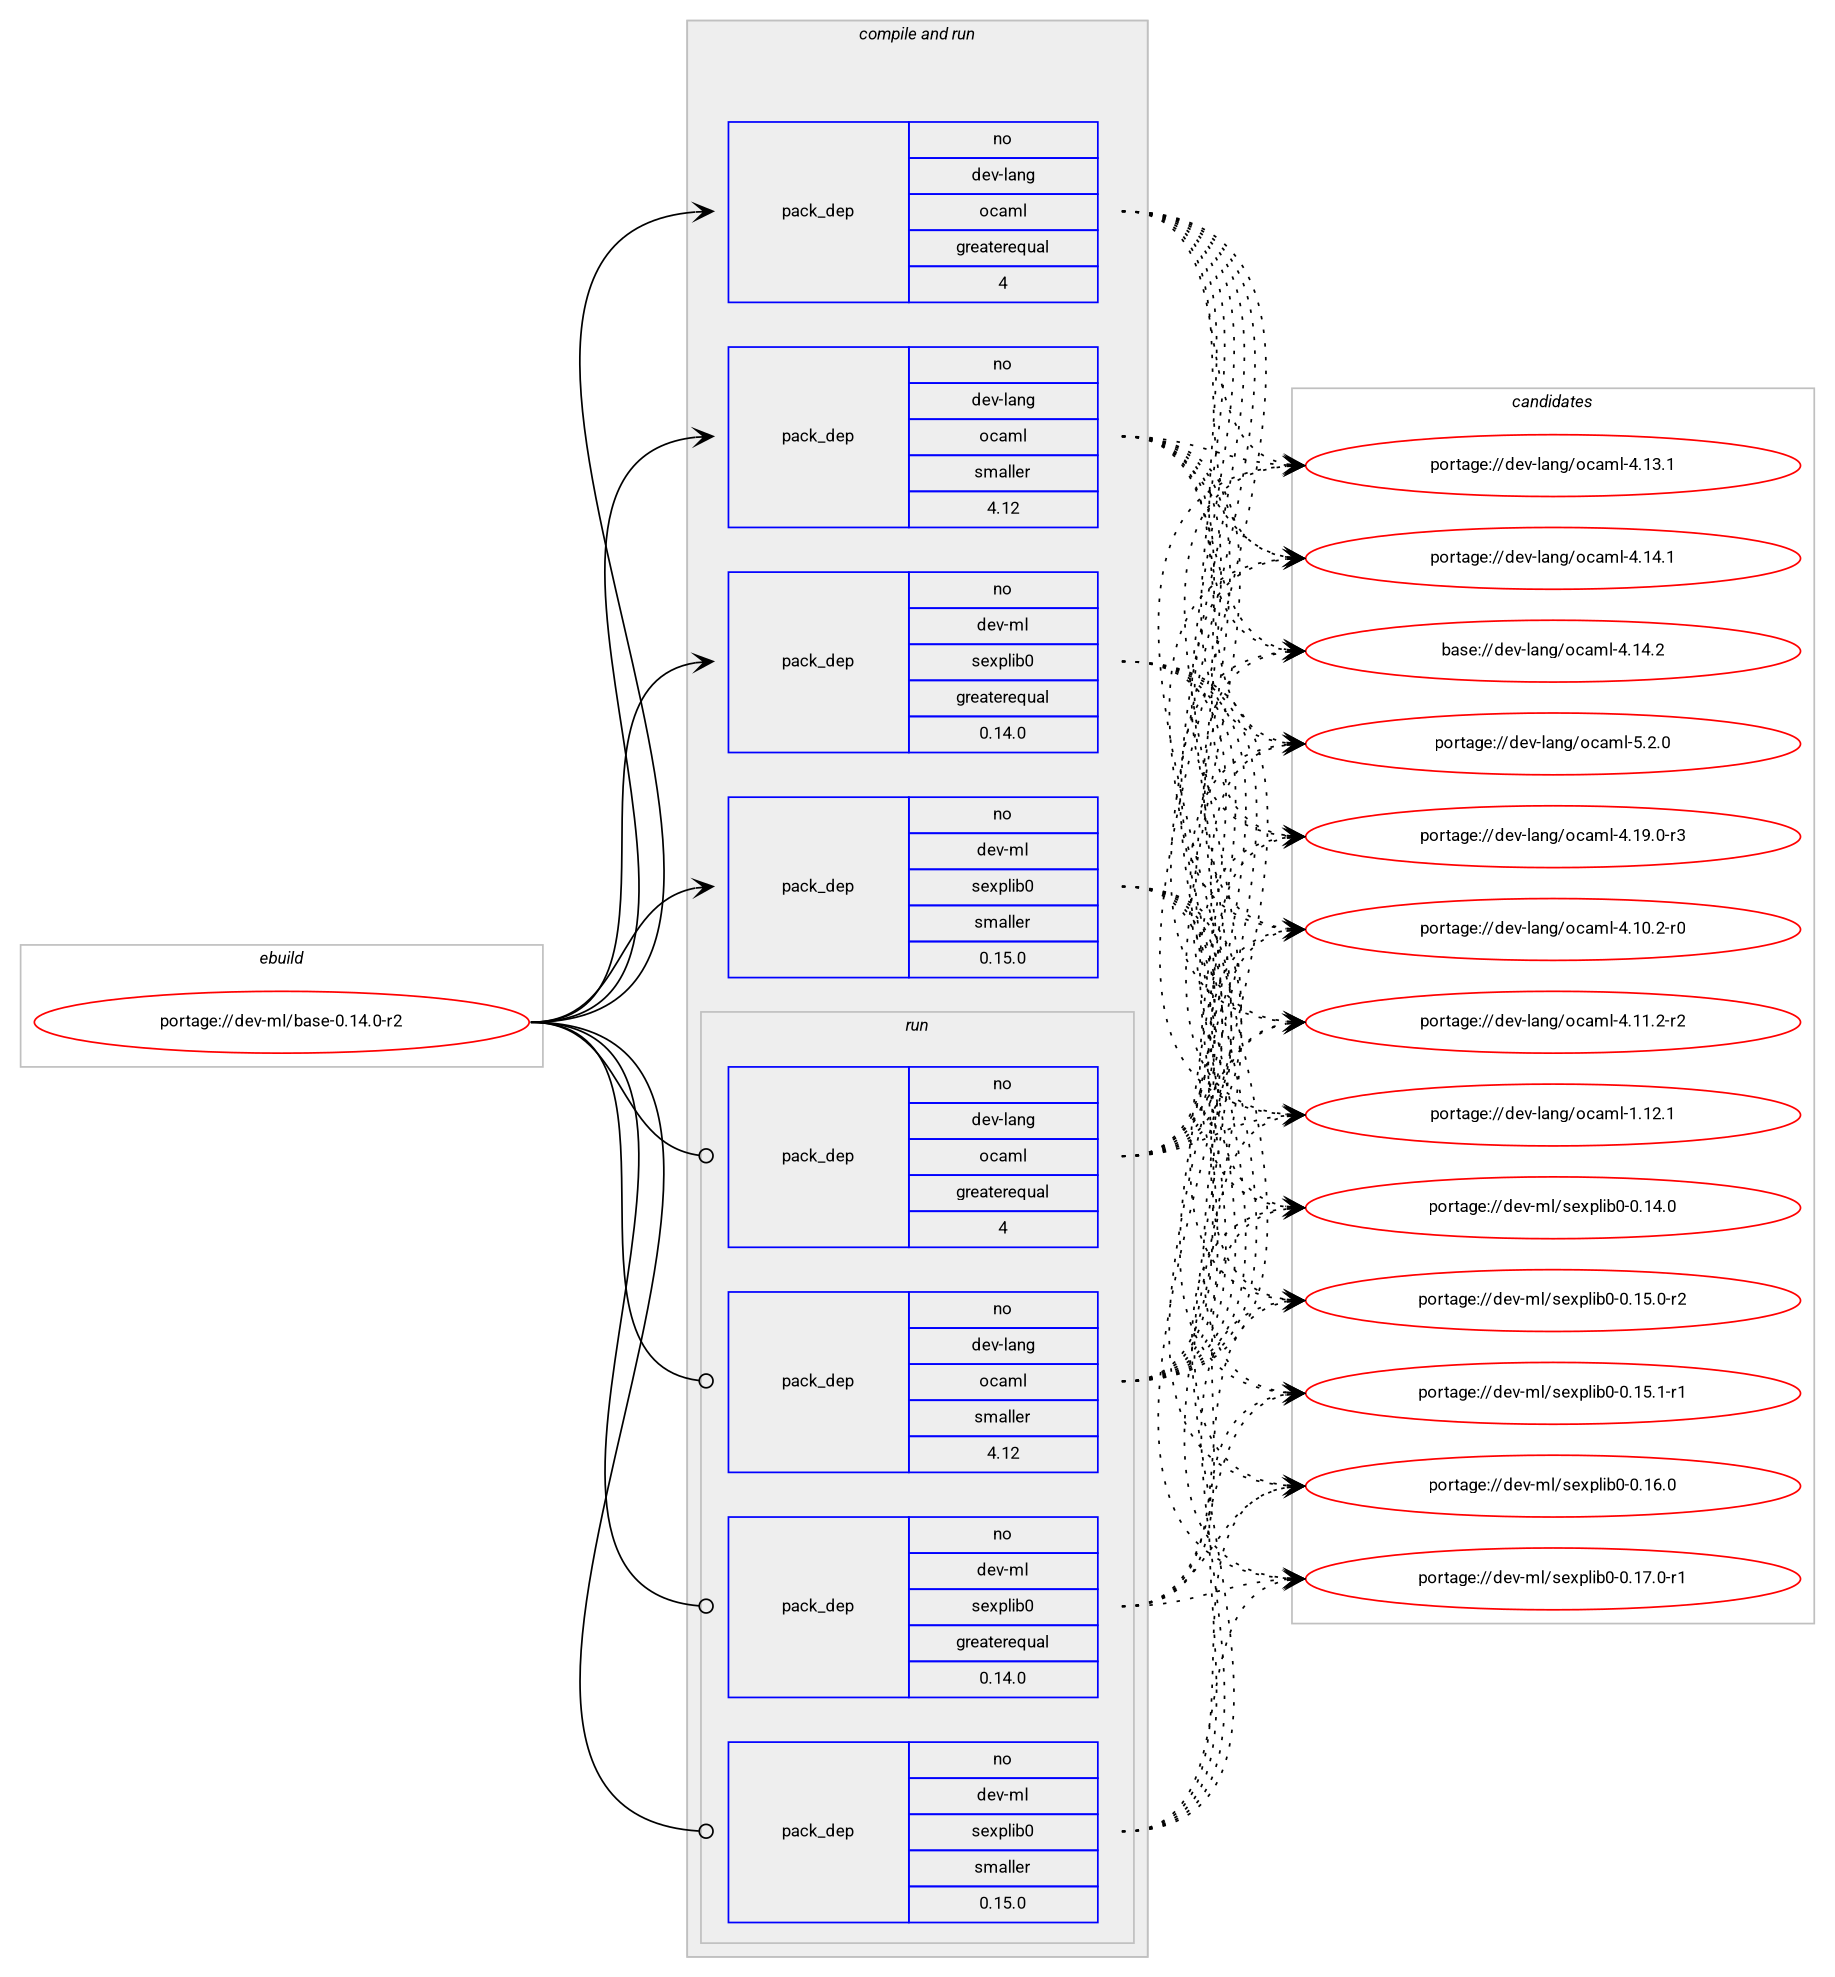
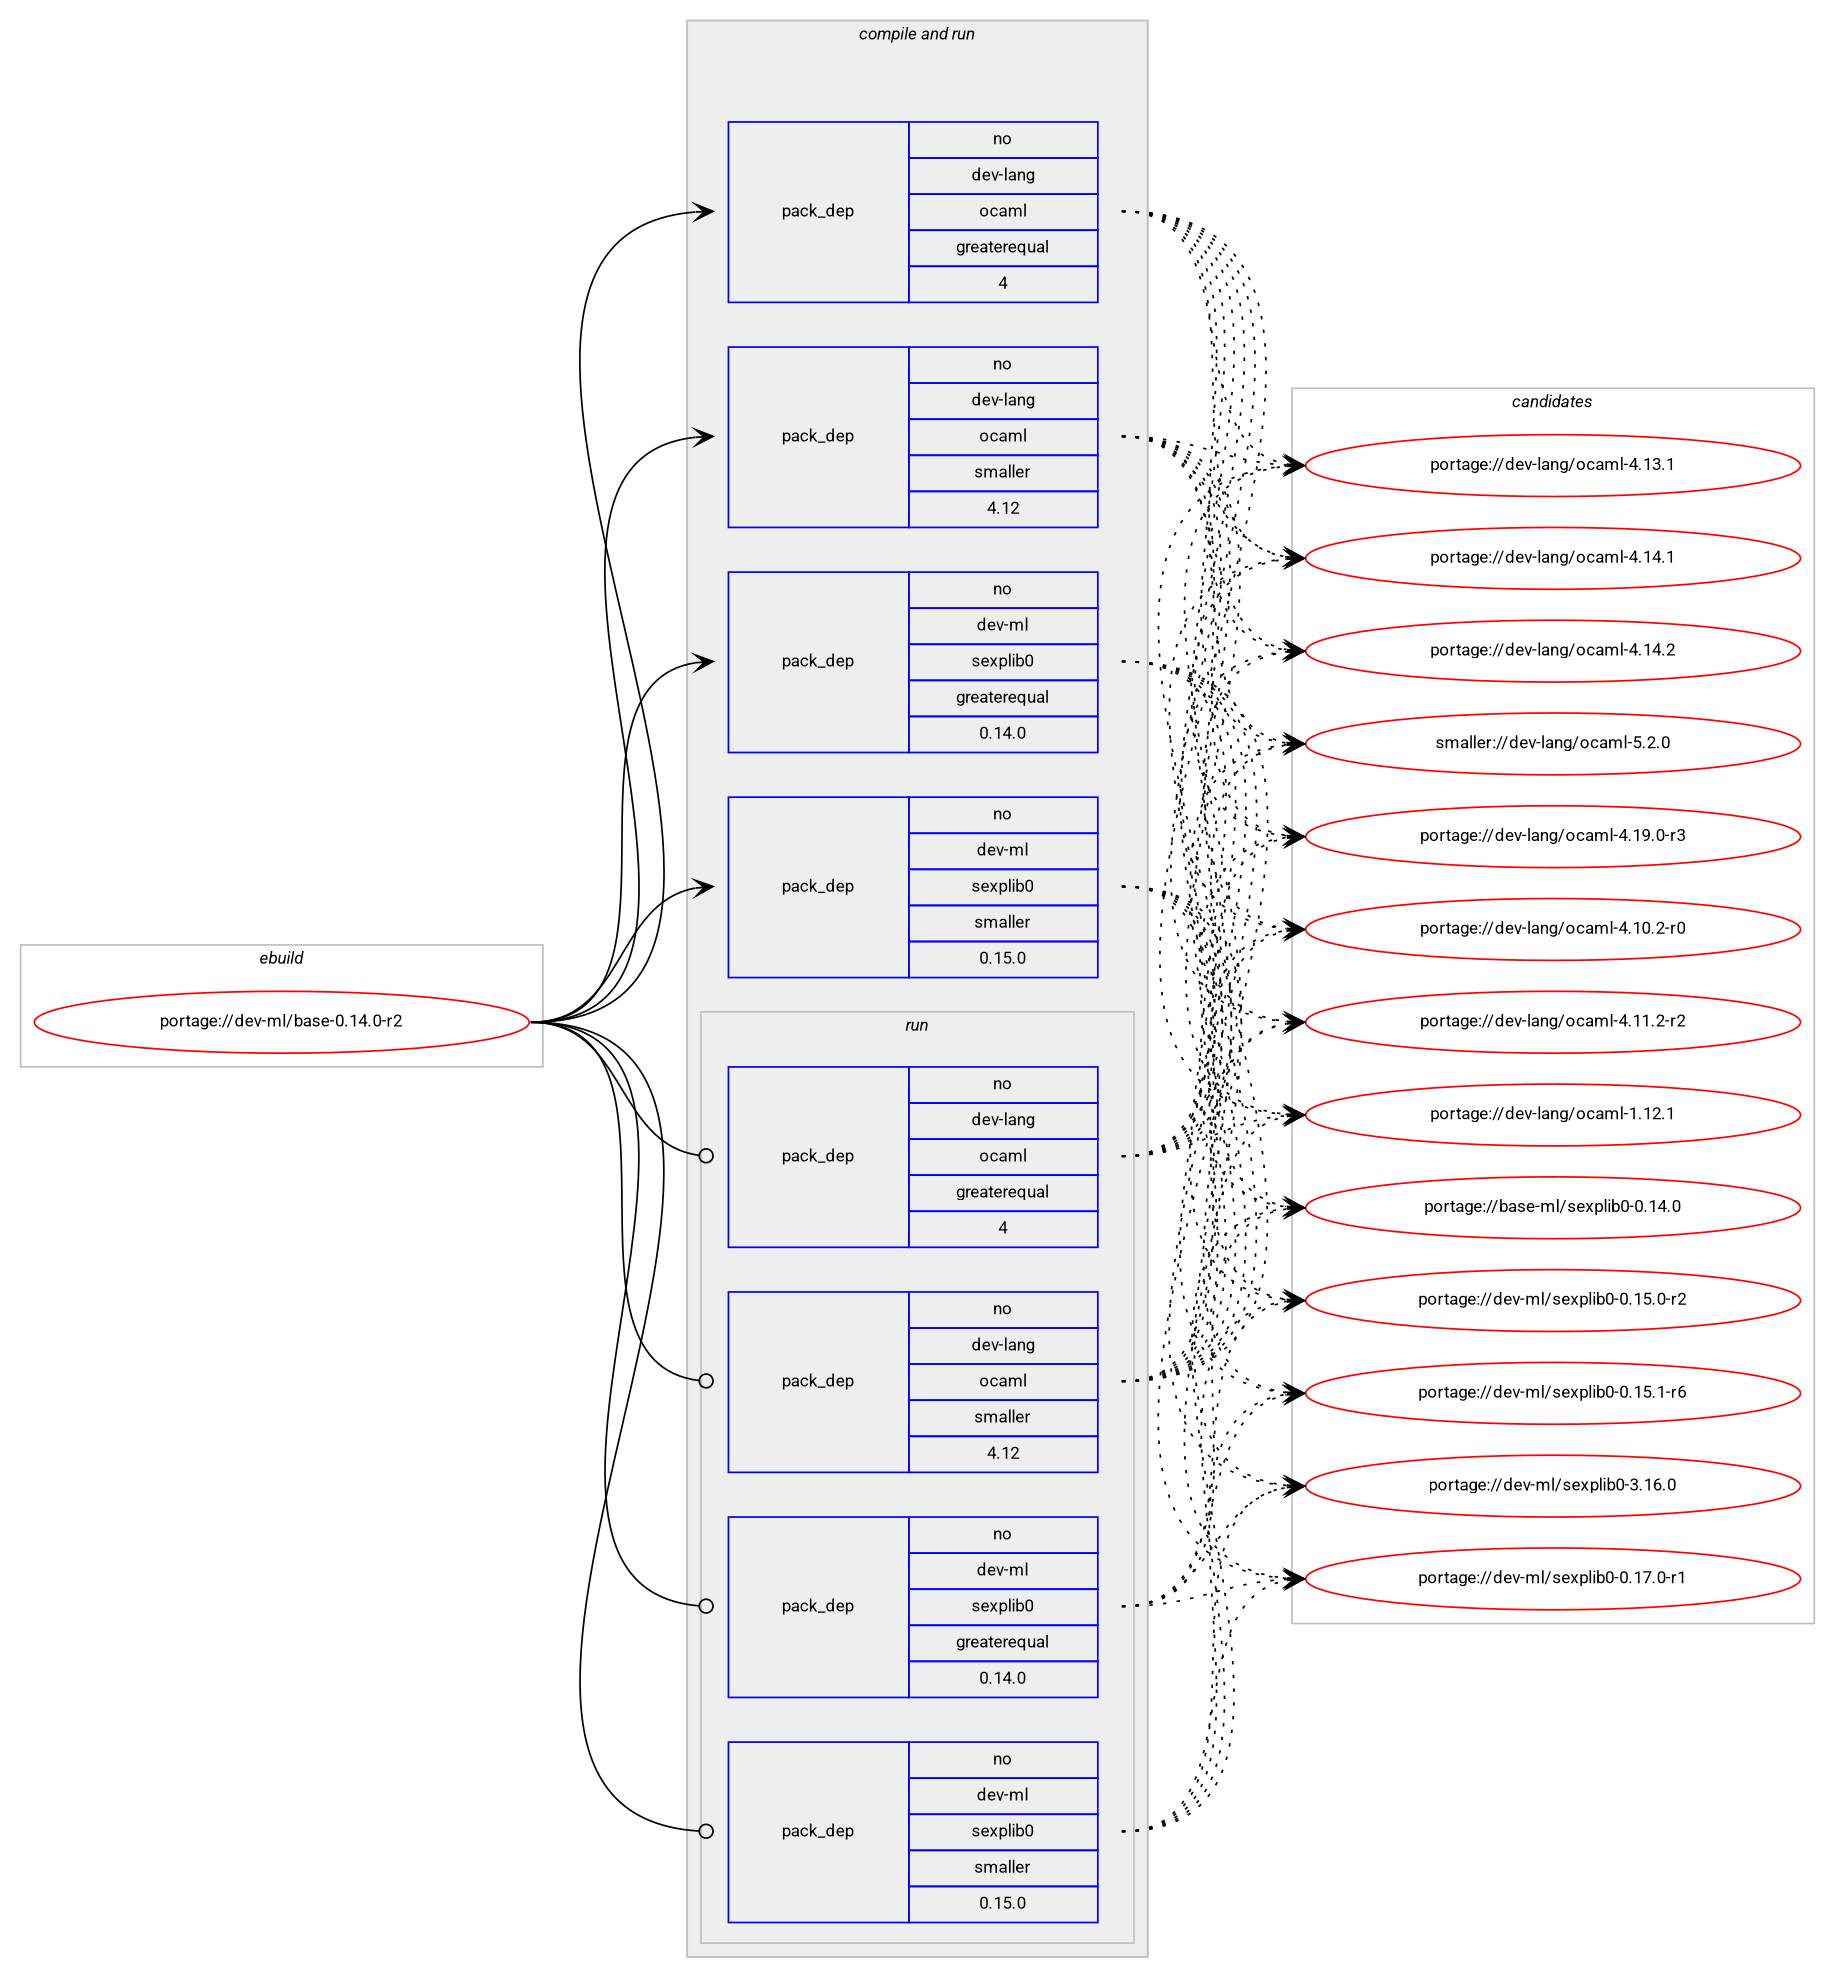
node "base://dev-lang/ocaml-4.14.2": label "base://dev-lang/ocaml-4.14.2" -> "portage://dev-lang/ocaml-4.14.2"
node "portage://dev-lang/ocaml-5.2.0": label "portage://dev-lang/ocaml-5.2.0" -> "smaller://dev-lang/ocaml-5.2.0"
node "portage://dev-ml/sexplib0-0.14.0": label "portage://dev-ml/sexplib0-0.14.0" -> "portage://base-ml/sexplib0-0.14.0"
node "portage://dev-ml/sexplib0-0.15.1-r1": label "portage://dev-ml/sexplib0-0.15.1-r1" -> "portage://dev-ml/sexplib0-0.15.1-r6"
node "portage://dev-ml/sexplib0-0.16.0": label "portage://dev-ml/sexplib0-0.16.0" -> "portage://dev-ml/sexplib0-3.16.0"
